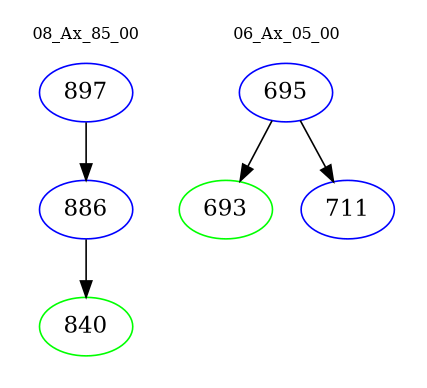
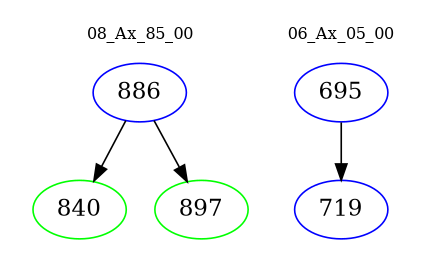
node "897": color blue -> green
edge "897" -> "886": reversed
node "693": removed
node "711": label "711" -> "719"
